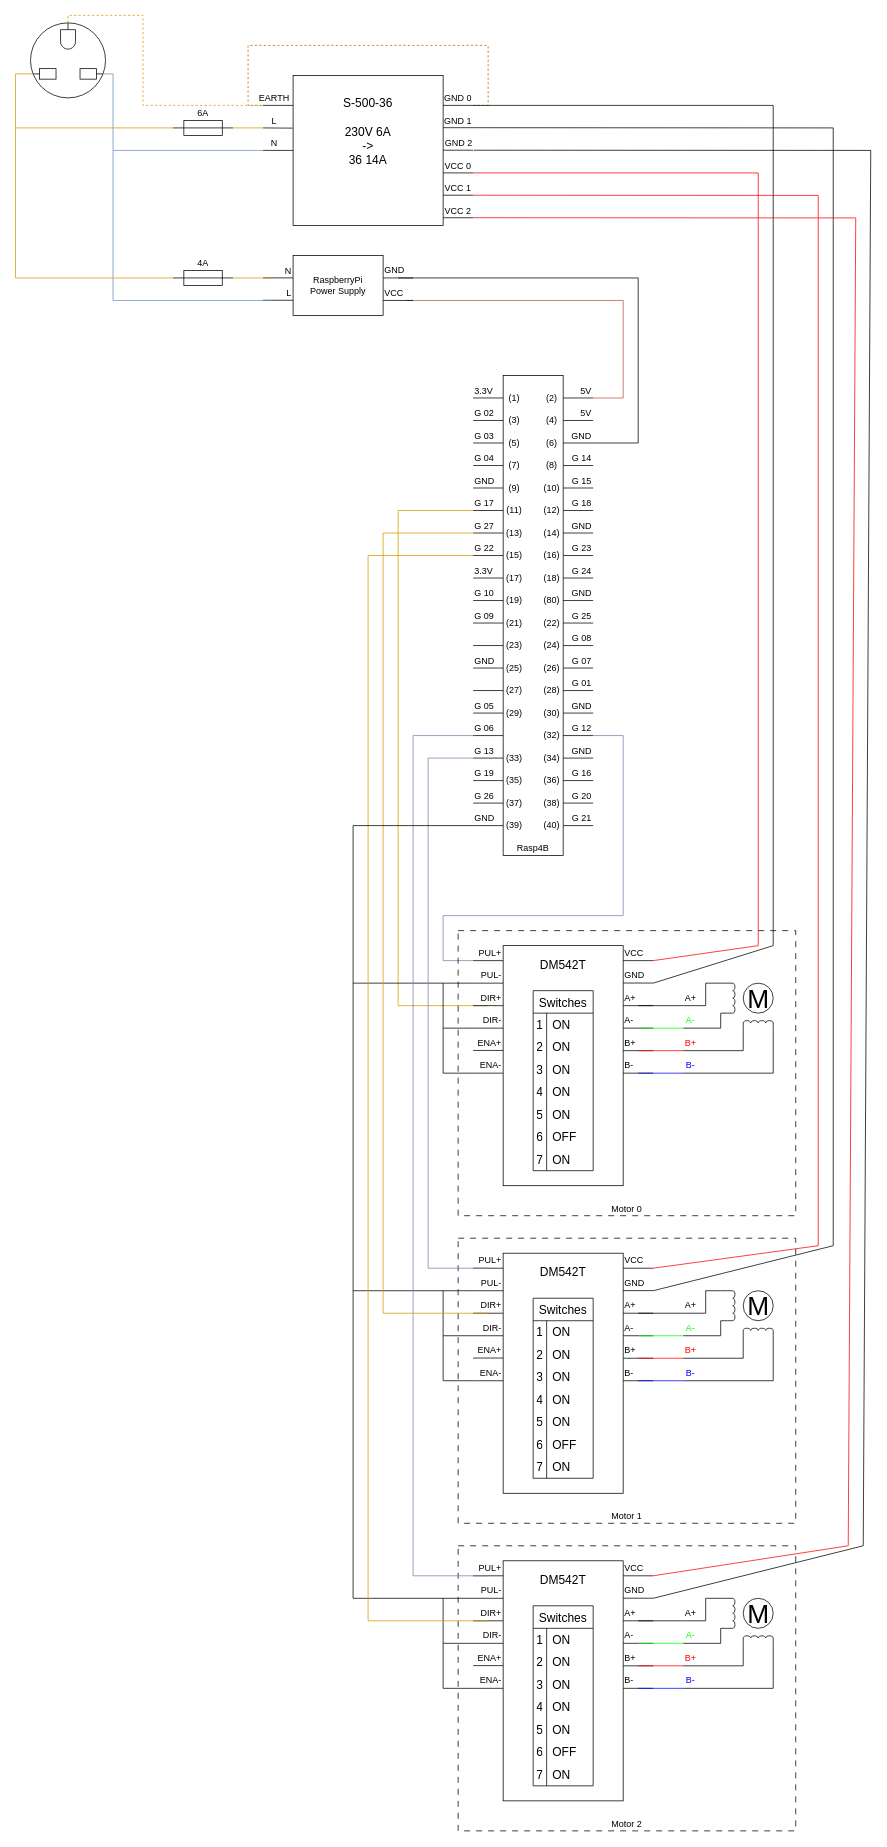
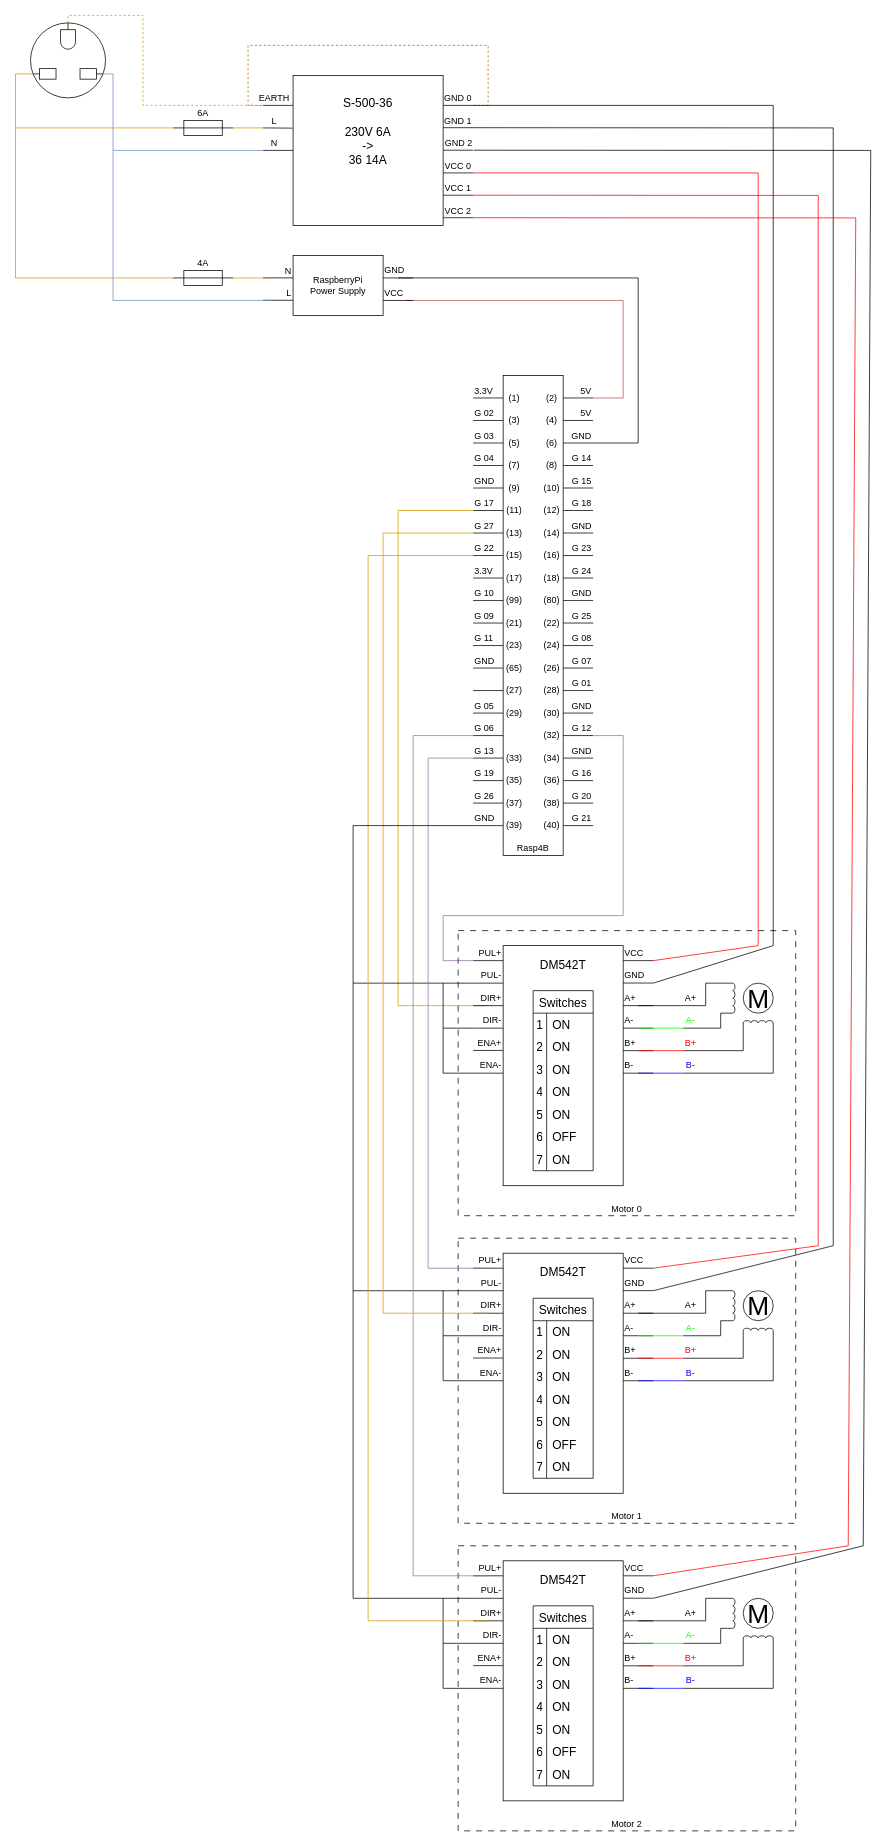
node "(19)": label "(19)" -> "(99)"
node "G 11": added
node "(25)": label "(25)" -> "(65)"
